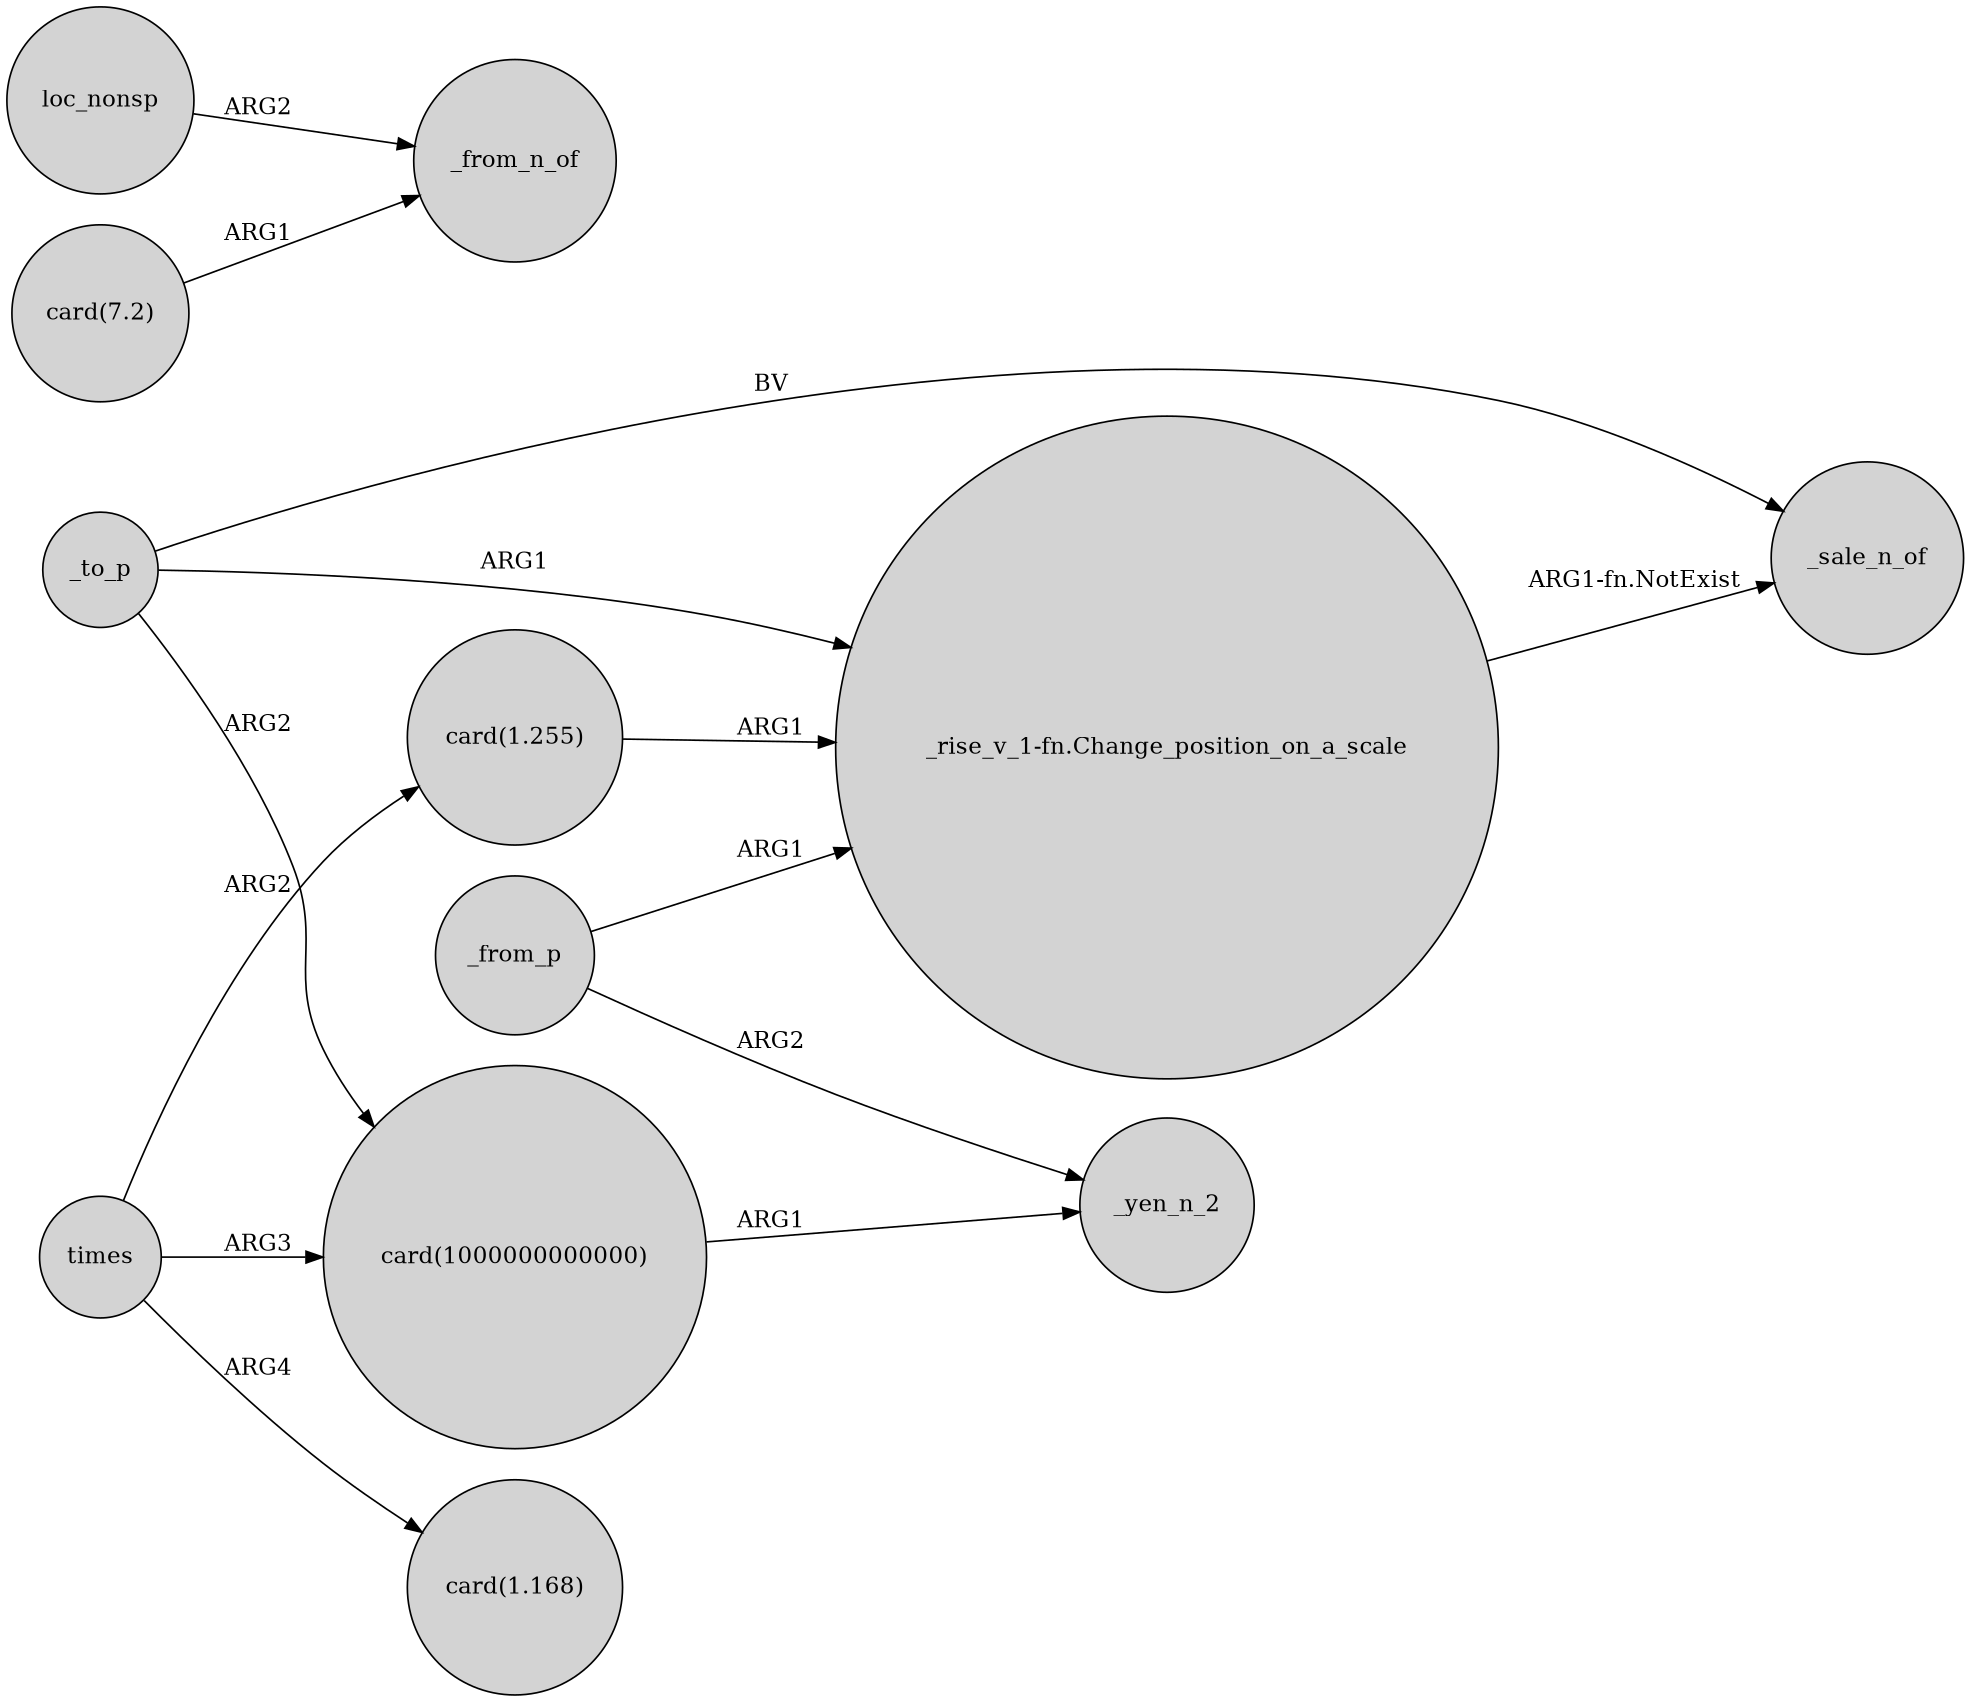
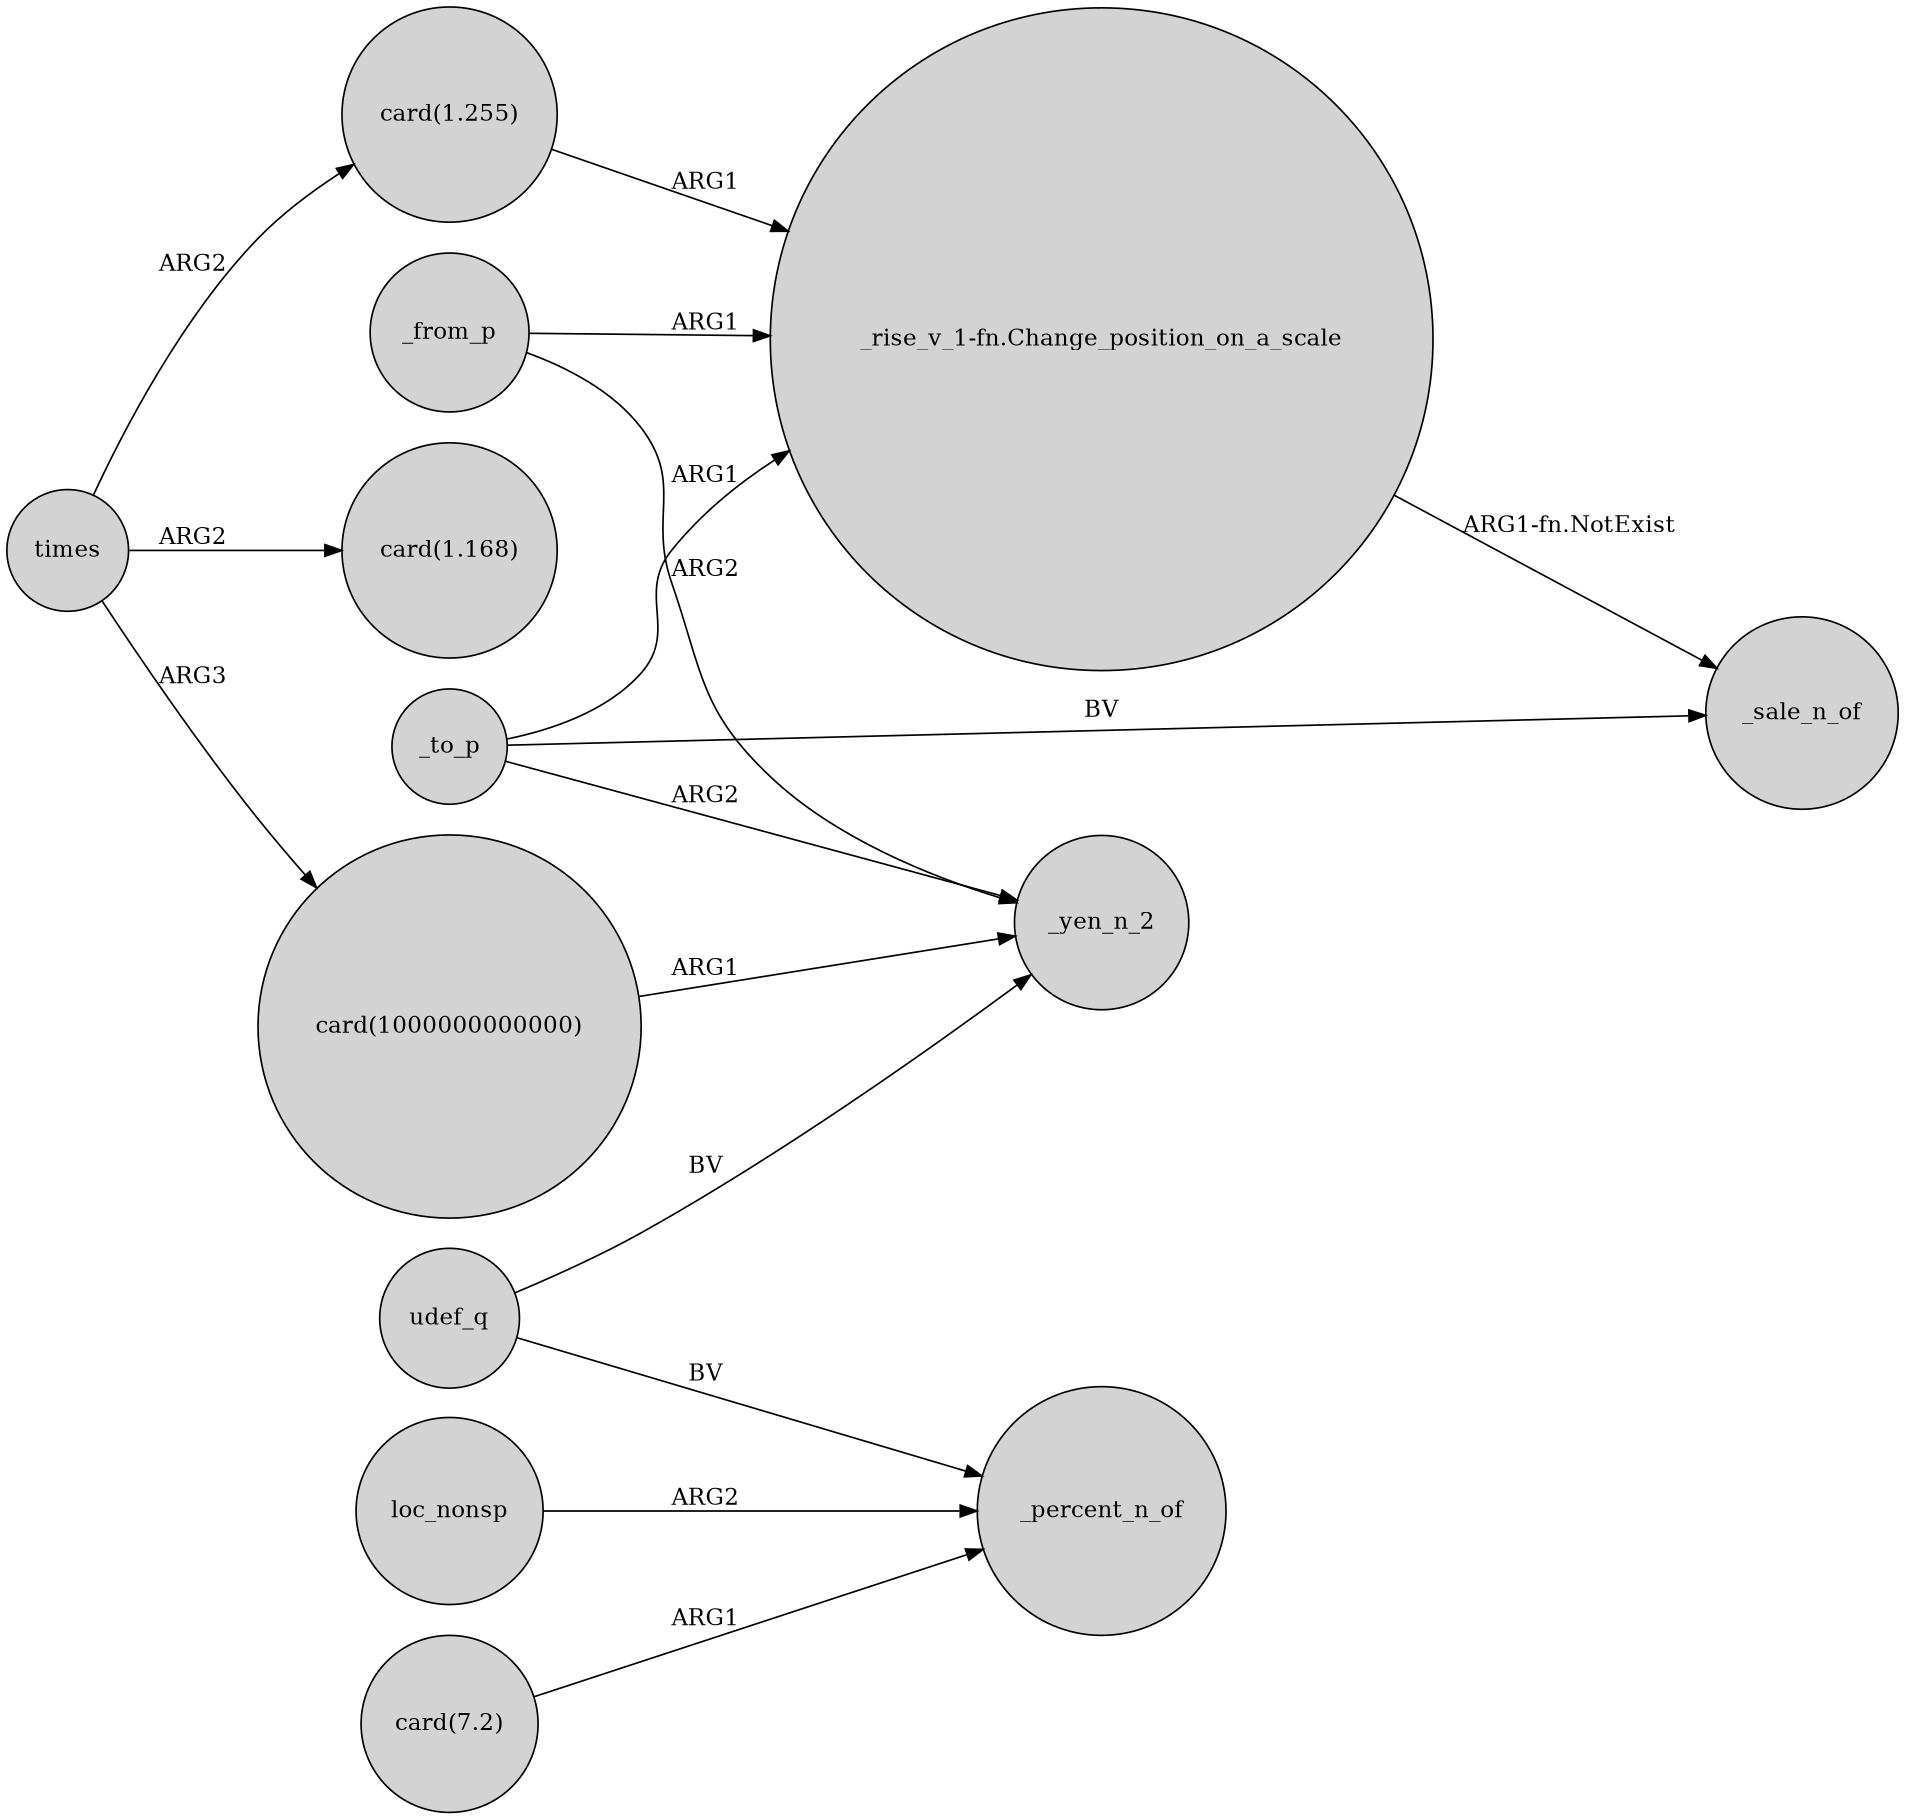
node "_from_n_of": label "_from_n_of" -> "_percent_n_of"
edge "_to_p" -> "card(1000000000000)": now "_to_p" -> "_yen_n_2"
node "udef_q": added
edge "times" -> "card(1.168)": label "ARG4" -> "ARG2"
